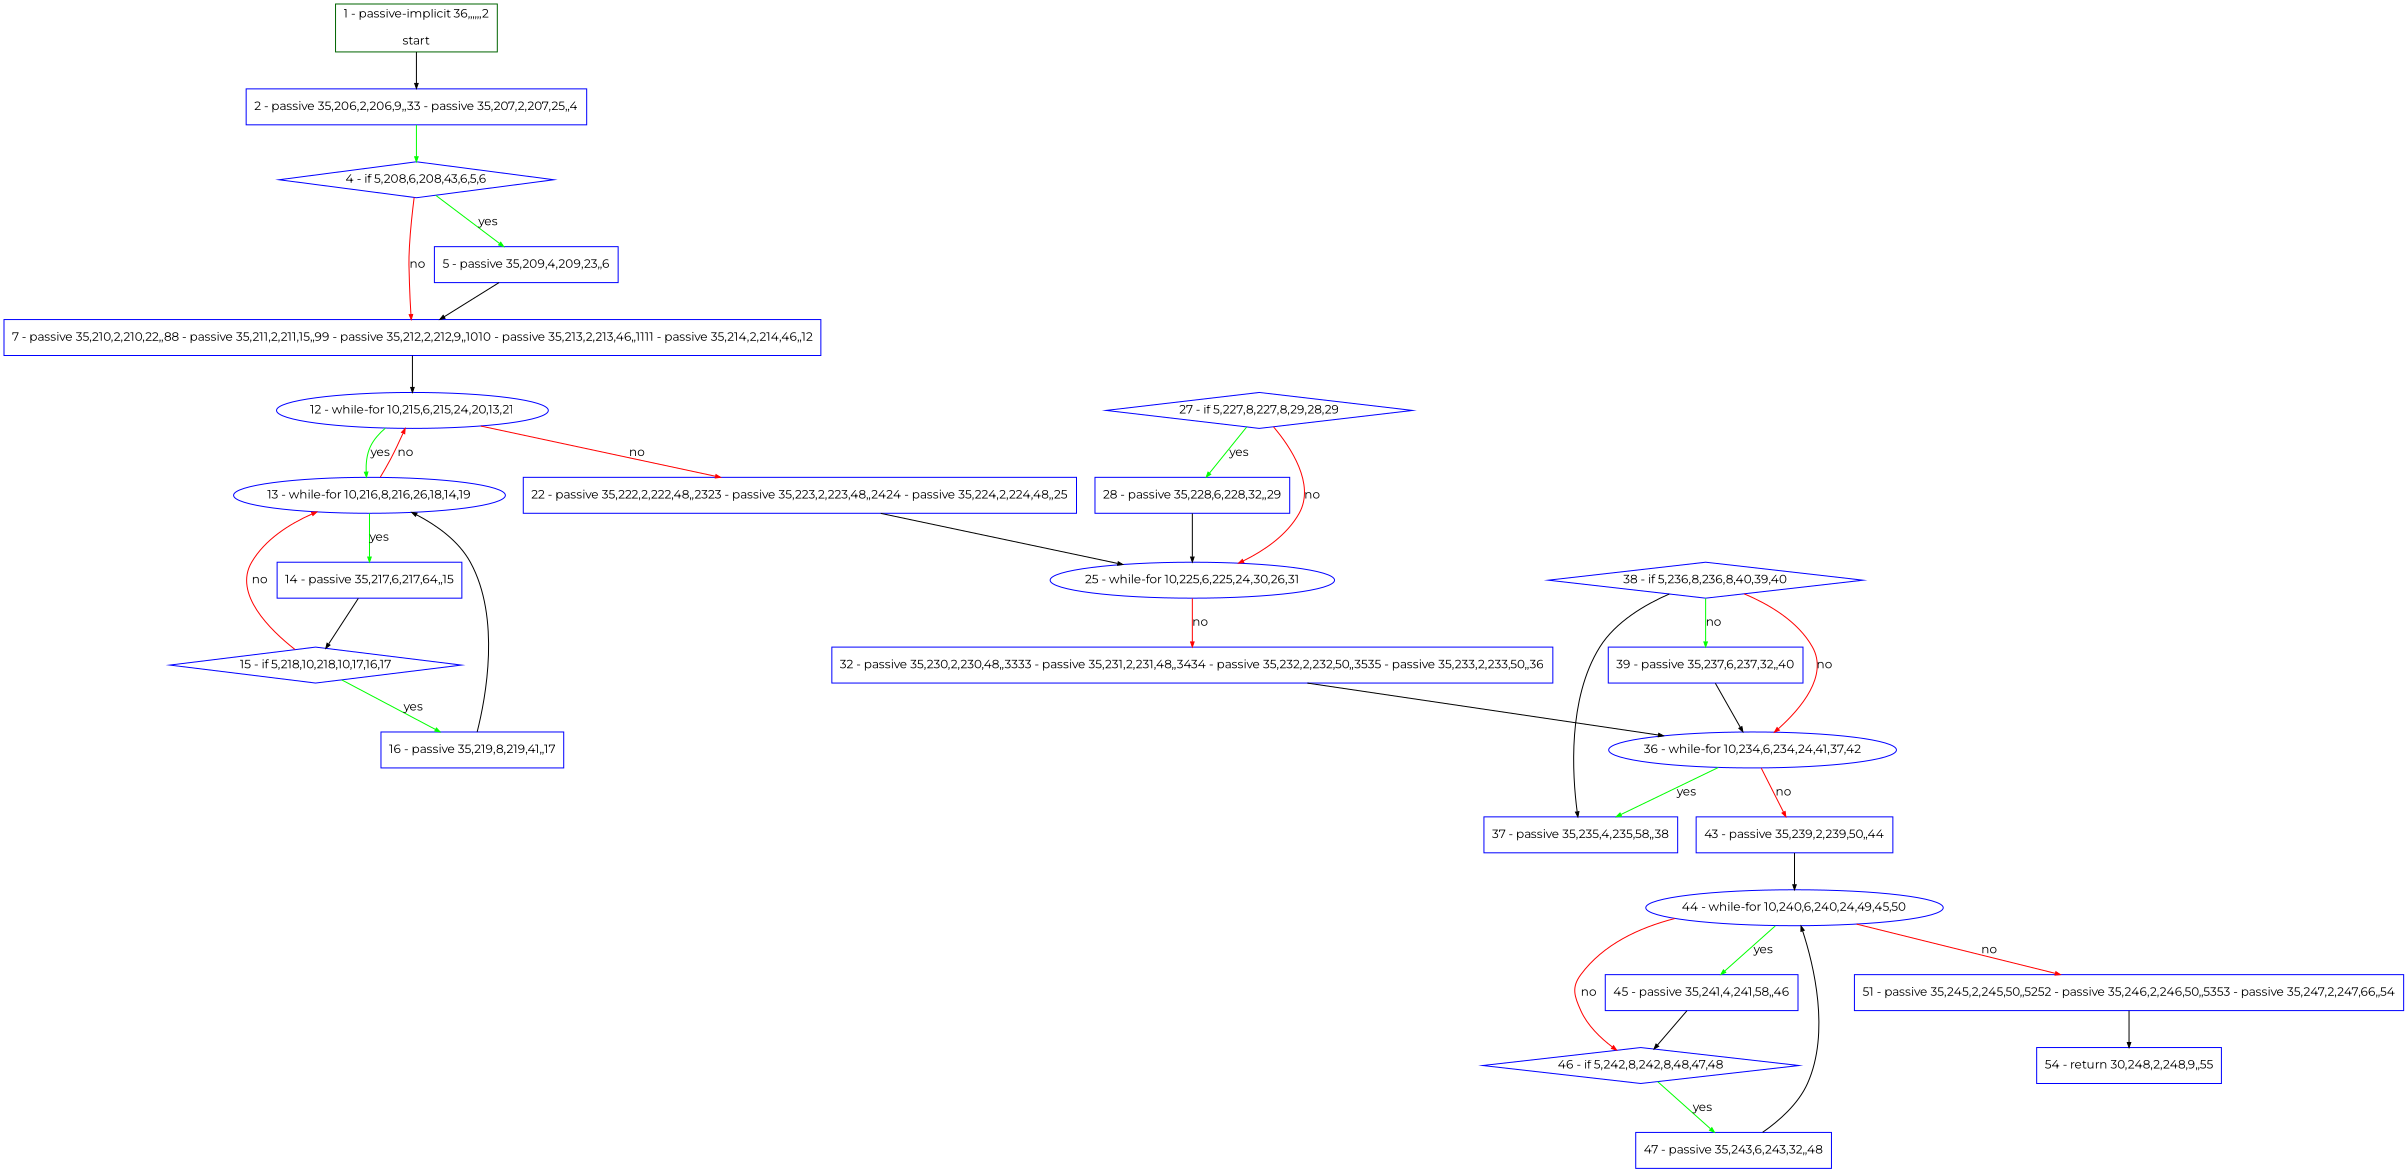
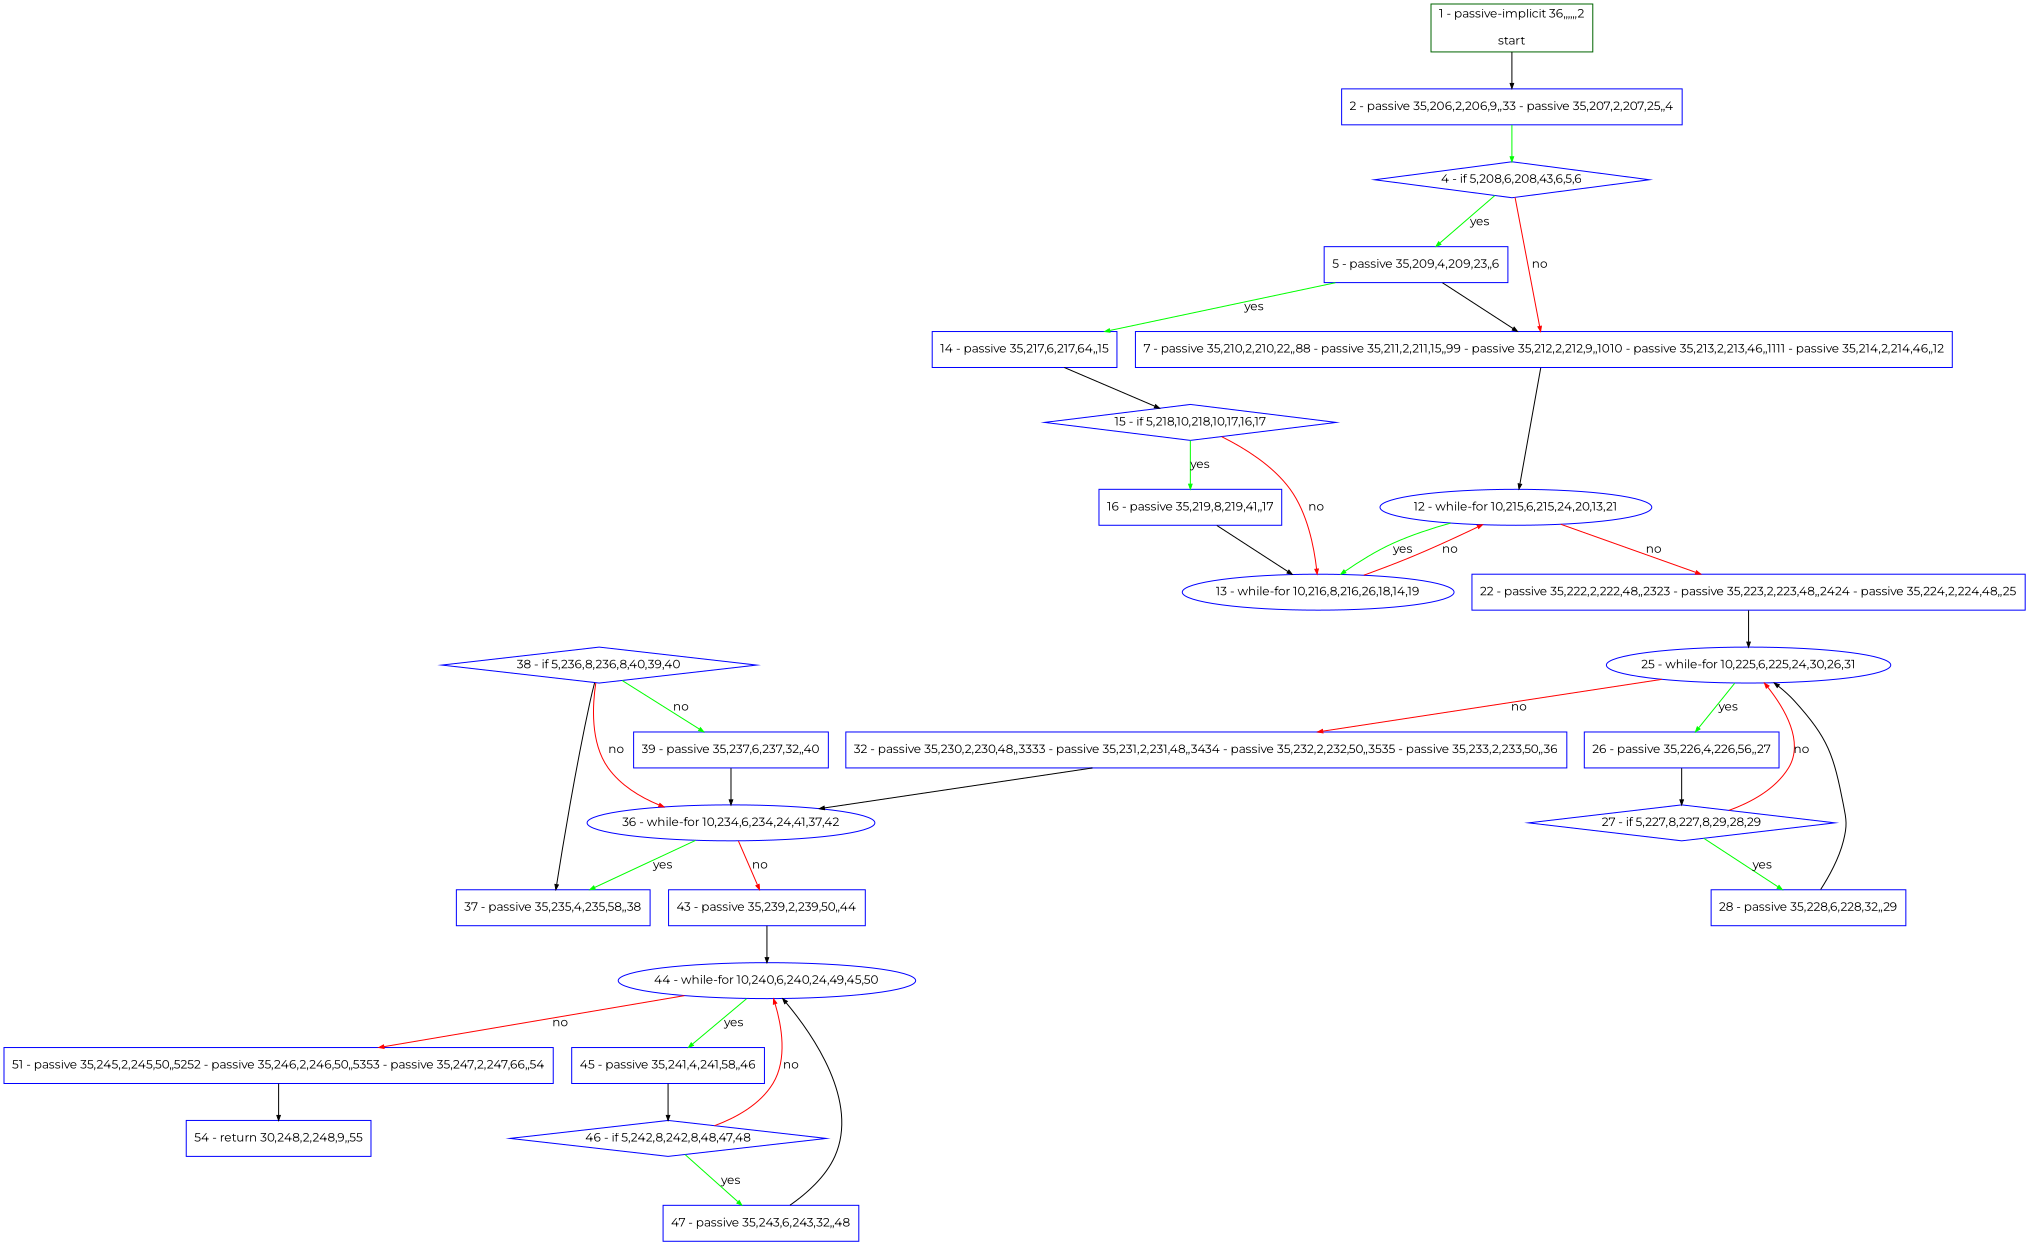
edge "13 - while-for 10,216,8,216,26,18,14,19" -> "14 - passive 35,217,6,217,64,,15": now "5 - passive 35,209,4,209,23,,6" -> "14 - passive 35,217,6,217,64,,15"
node "26 - passive 35,226,4,226,56,,27": added
edge "44 - while-for 10,240,6,240,24,49,45,50" -> "46 - if 5,242,8,242,8,48,47,48": reversed
